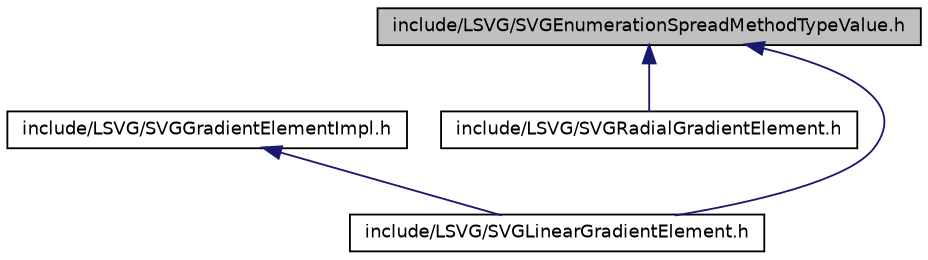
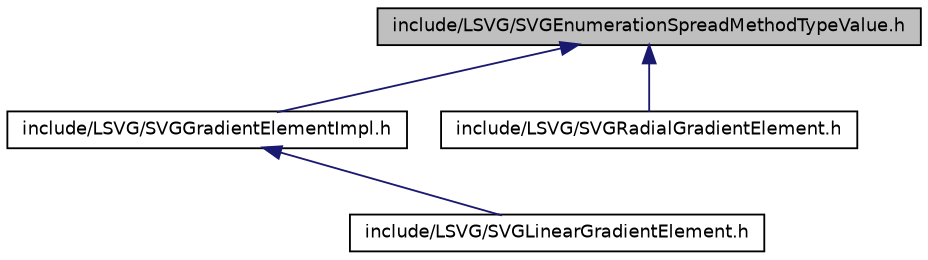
edge "include/LSVG/SVGLinearGradientElement.h" -> "include/LSVG/SVGEnumerationSpreadMethodTypeValue.h": now "include/LSVG/SVGGradientElementImpl.h" -> "include/LSVG/SVGEnumerationSpreadMethodTypeValue.h"
